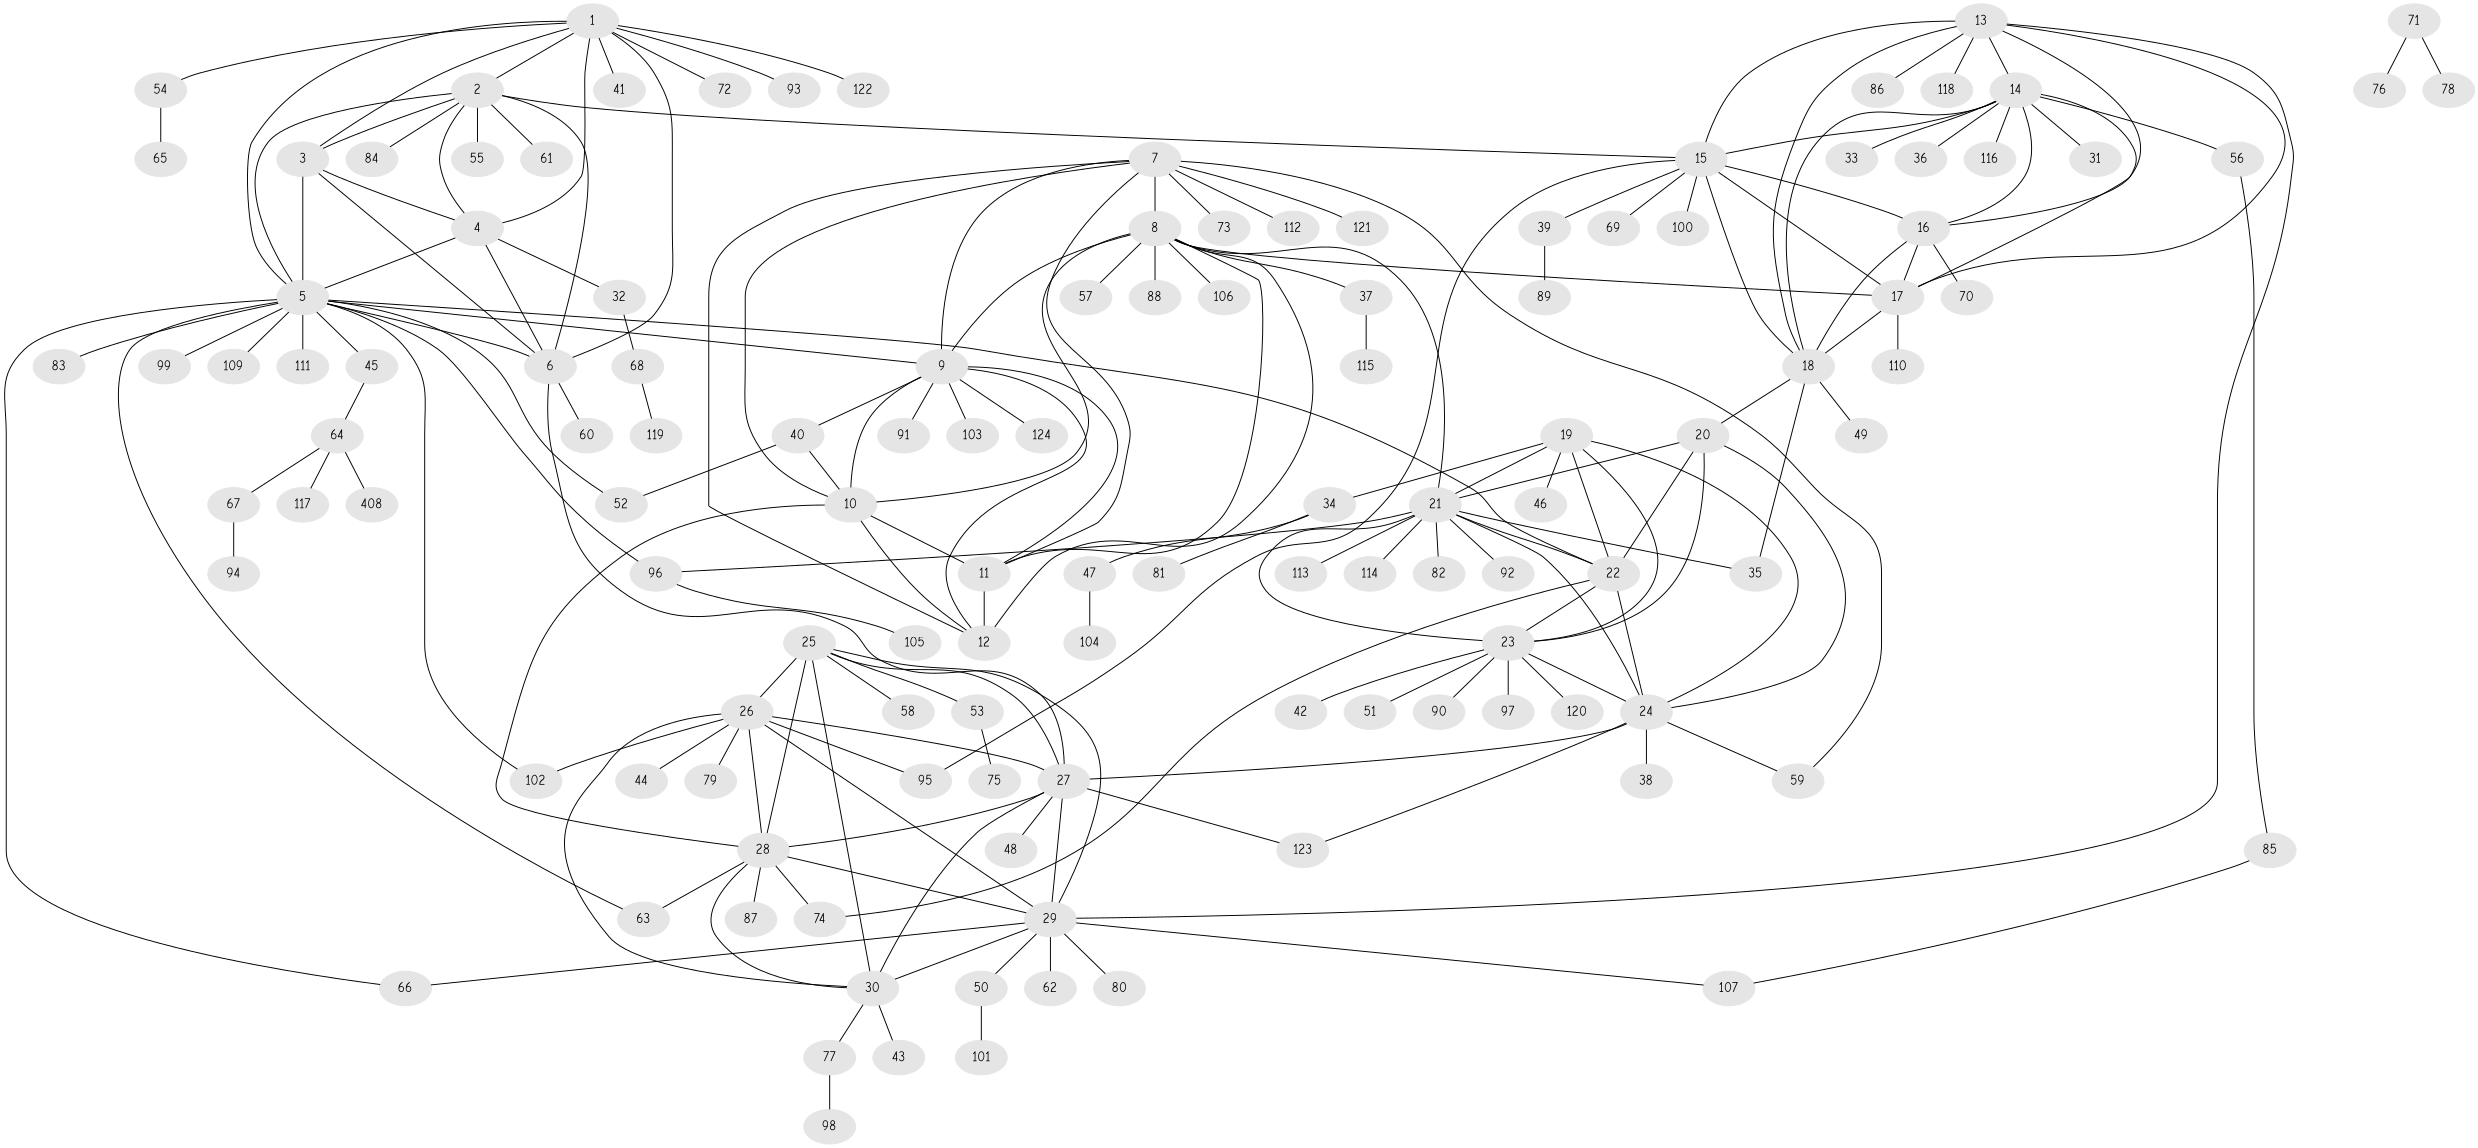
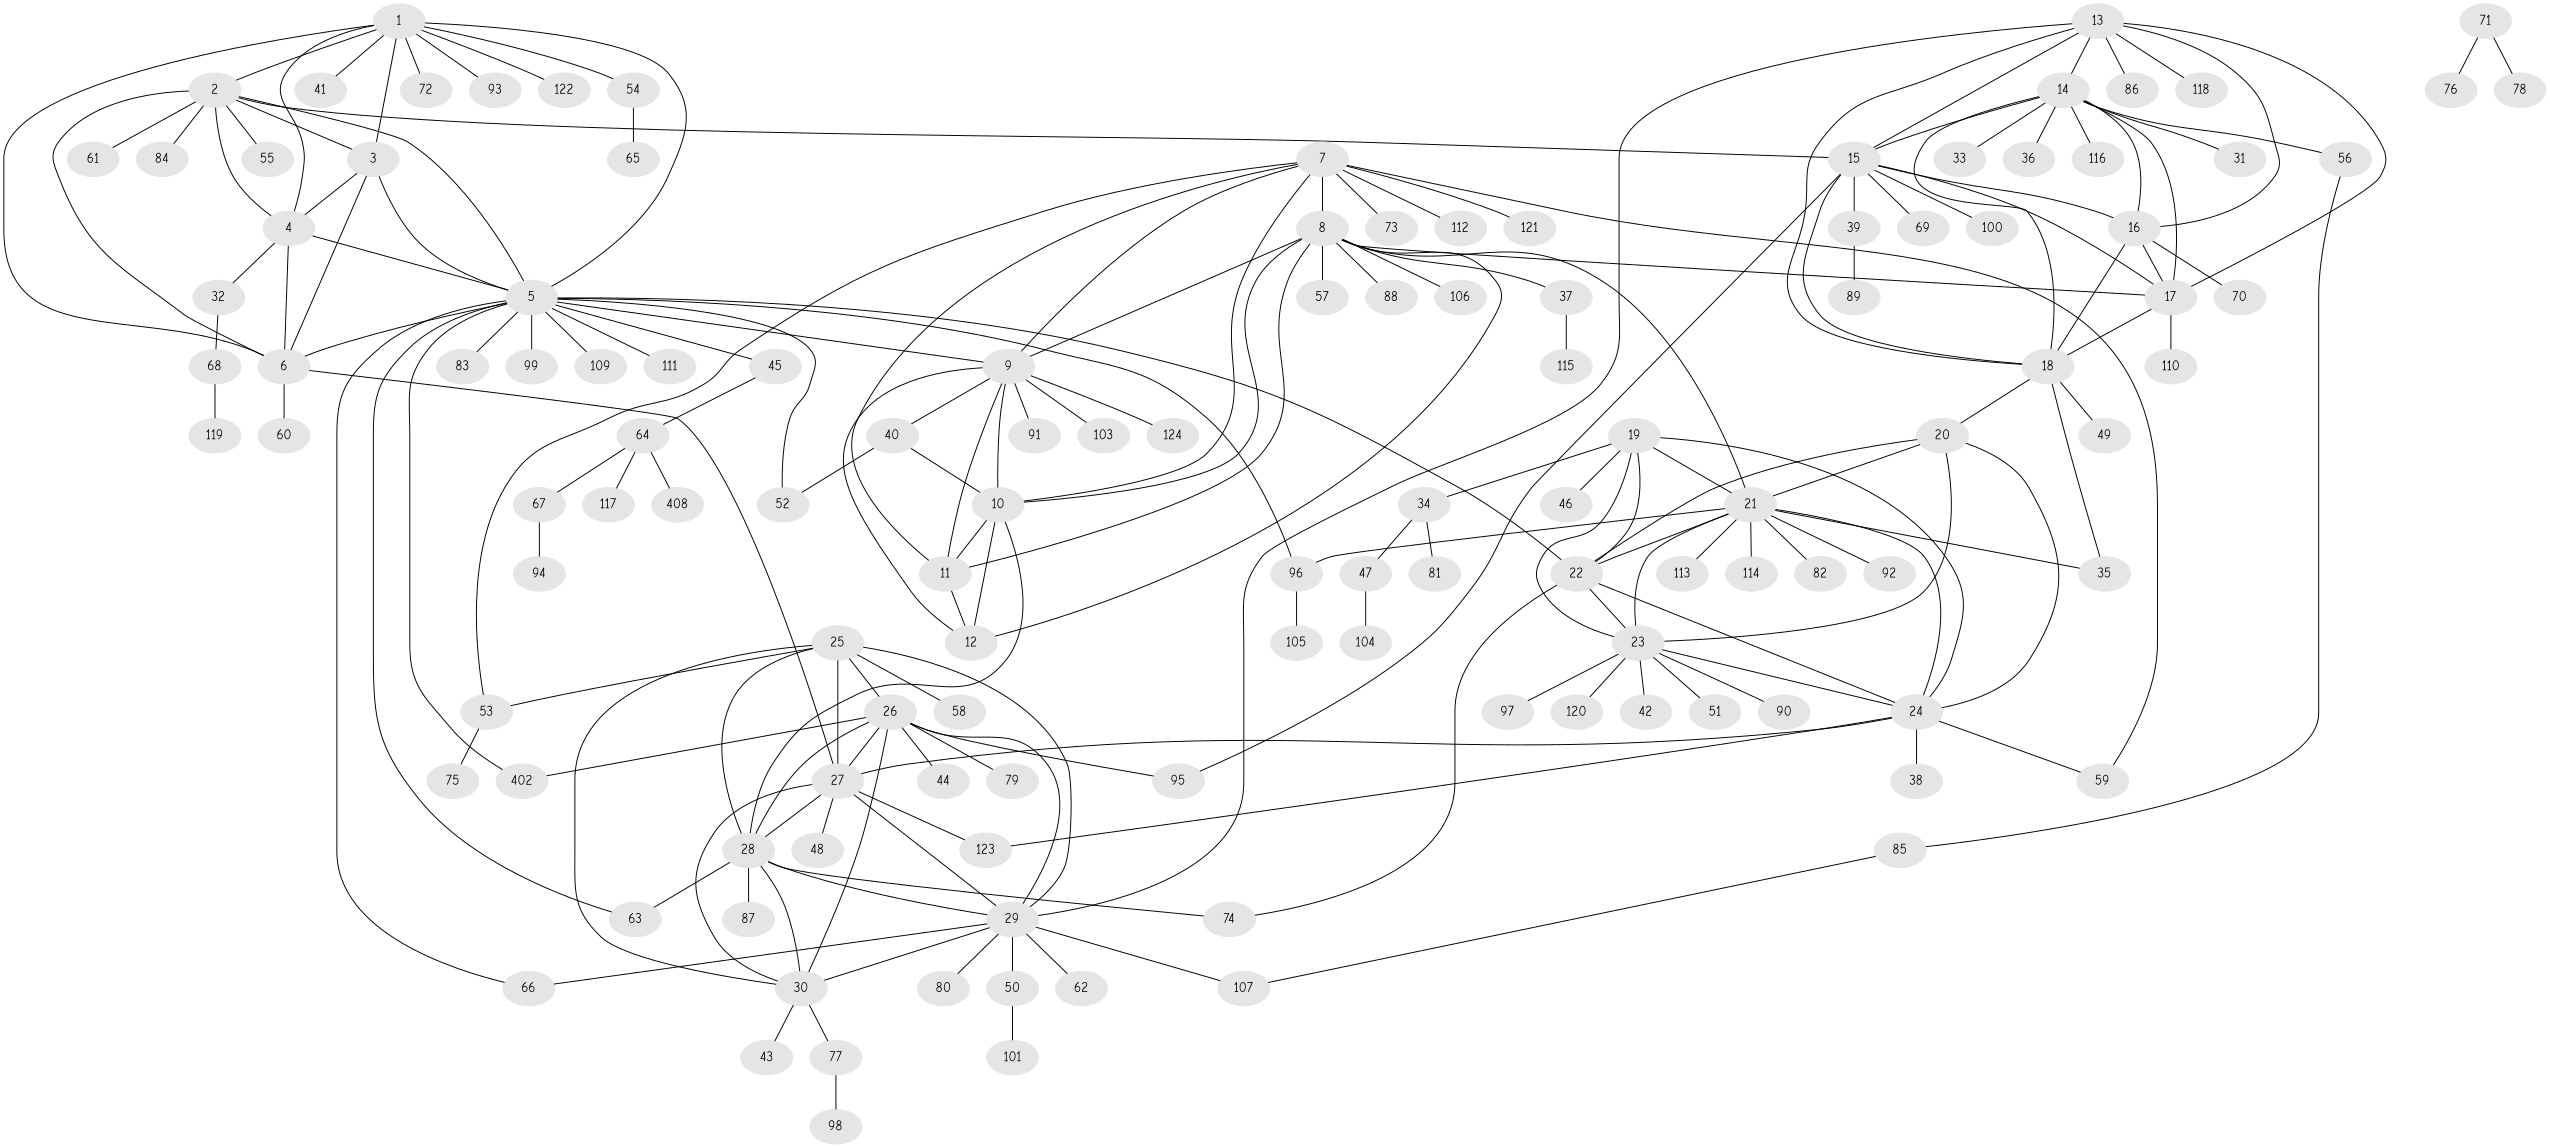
edge "7" -- "12": now "7" -- "53"
node "102": label "102" -> "402"
